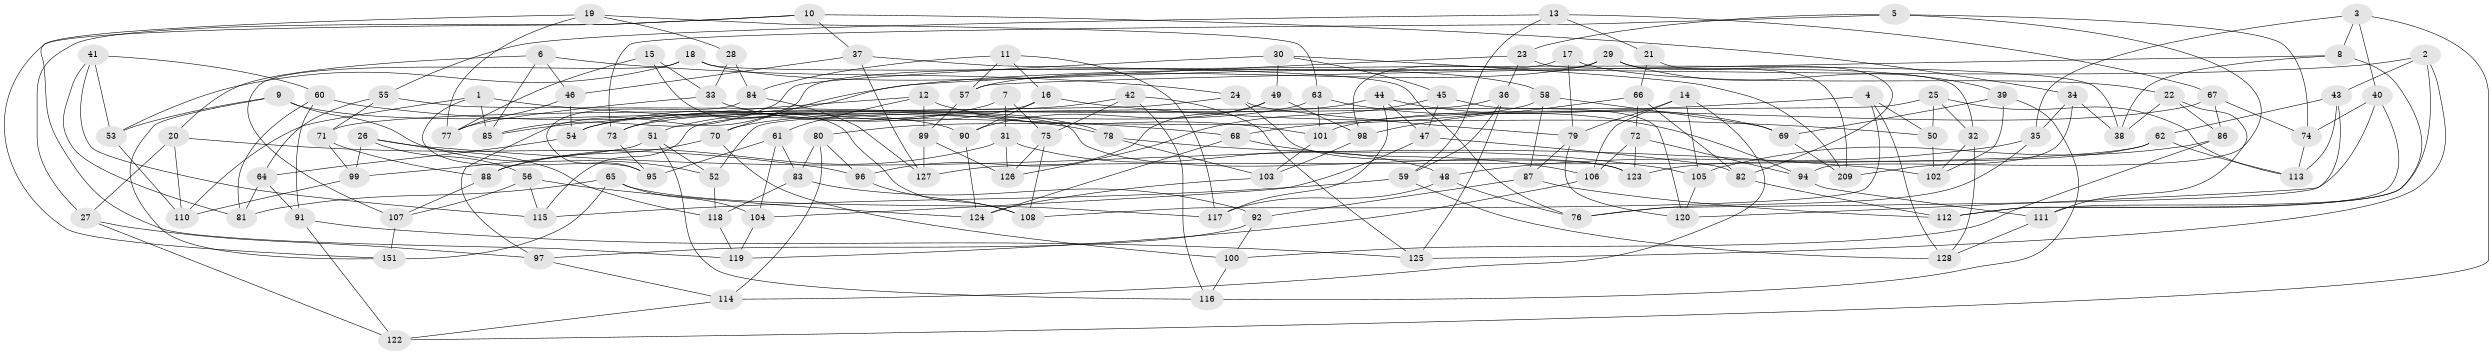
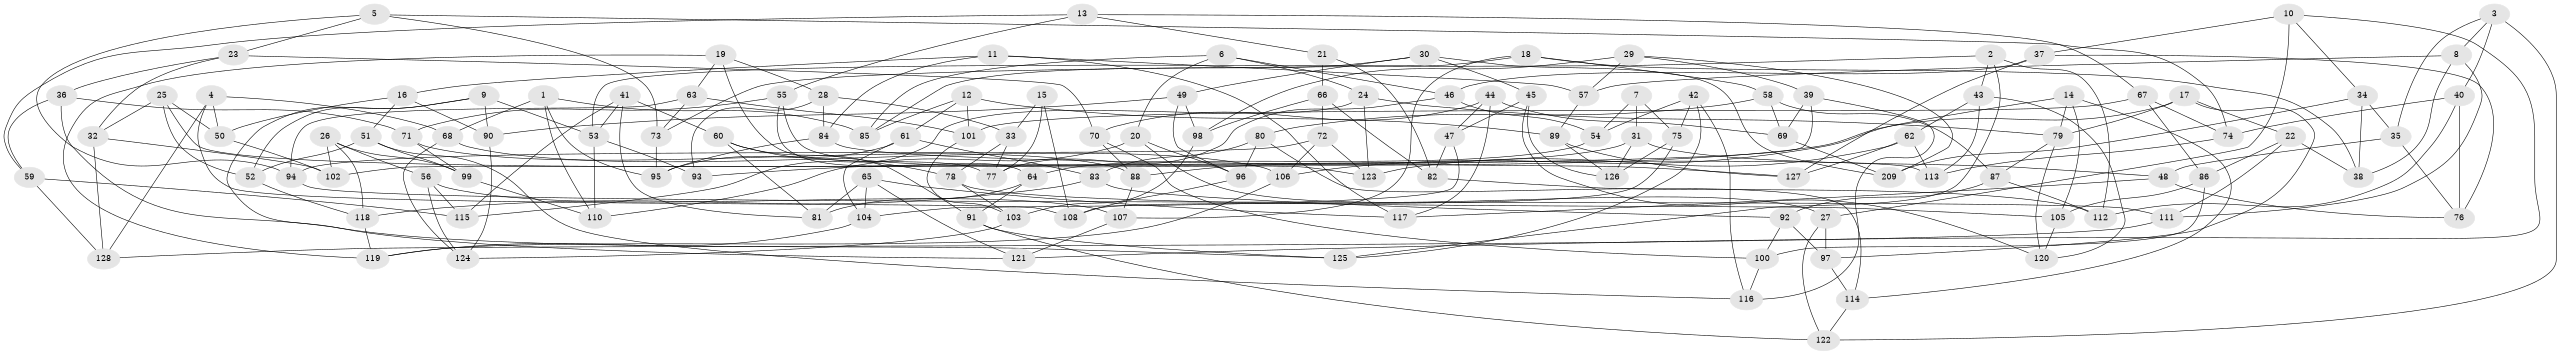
node "93": added
node "151": label "151" -> "121"
